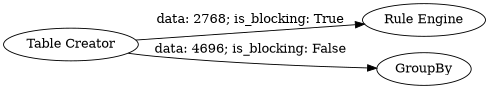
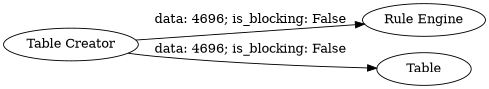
edge "Table Creator" -> "Rule Engine": label "data: 2768; is_blocking: True" -> "data: 4696; is_blocking: False"
node "GroupBy": label "GroupBy" -> "Table"
